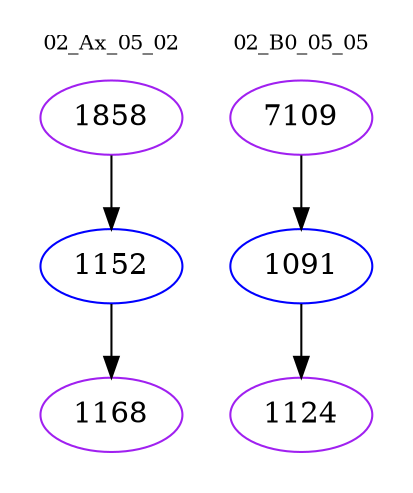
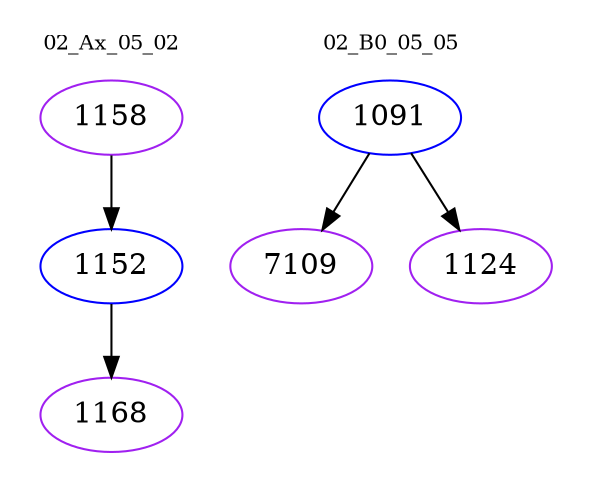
node "1858": label "1858" -> "1158"
edge "7109" -> "1091": reversed
